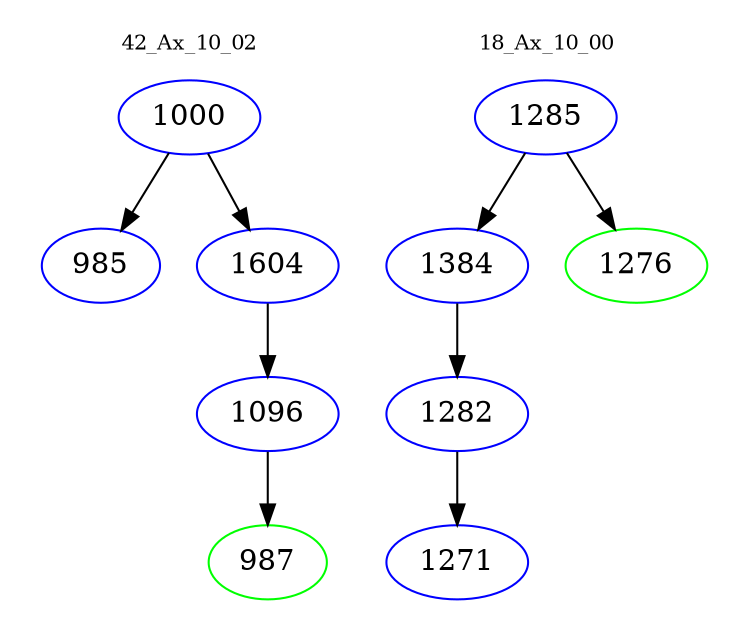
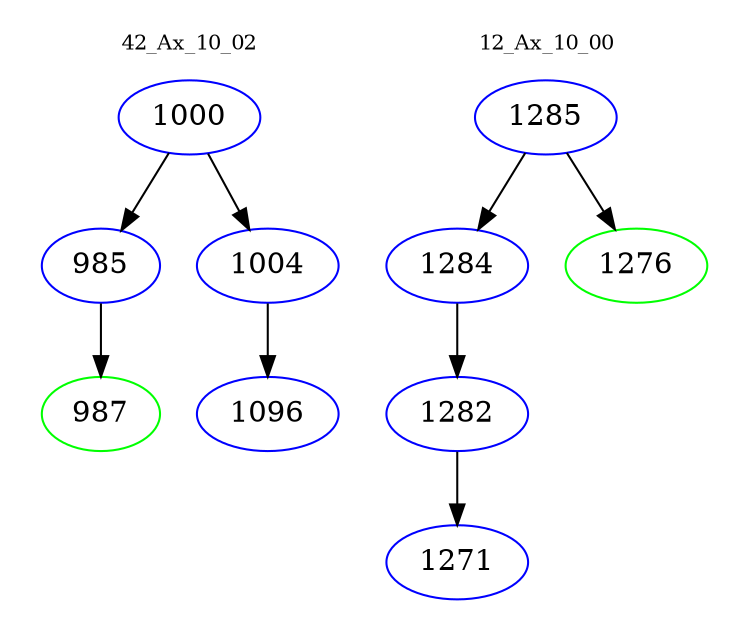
cluster "18_Ax_10_00": label "18_Ax_10_00" -> "12_Ax_10_00"
node "1604": label "1604" -> "1004"
node "1384": label "1384" -> "1284"
edge "1096" -> "987": now "985" -> "987"
